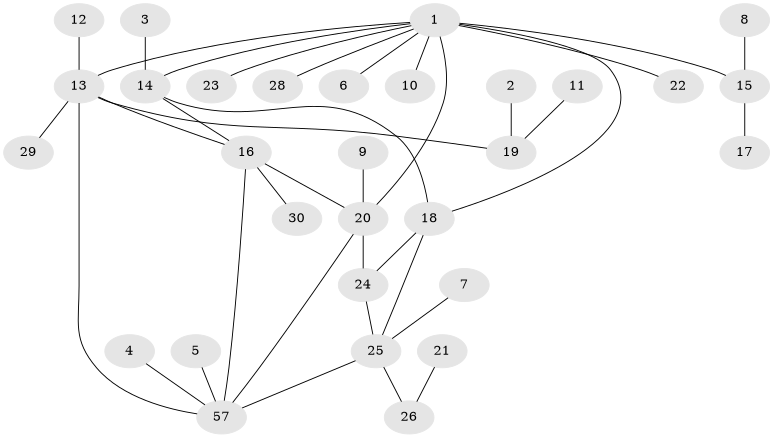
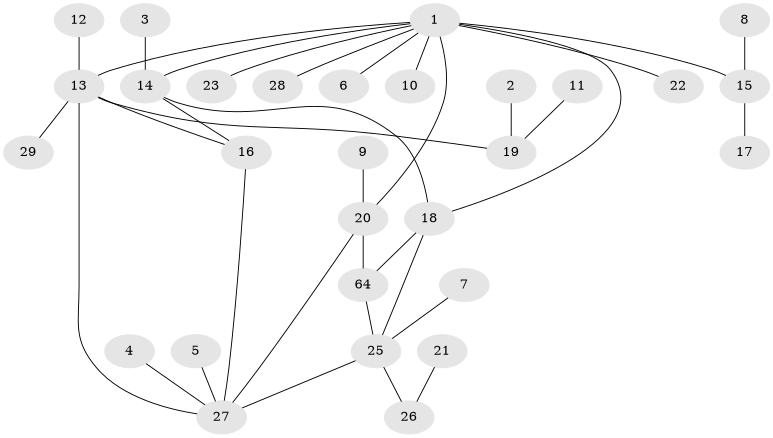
edge "16" -- "20": removed
node "30": removed
node "24": label "24" -> "64"
node "57": label "57" -> "27"
